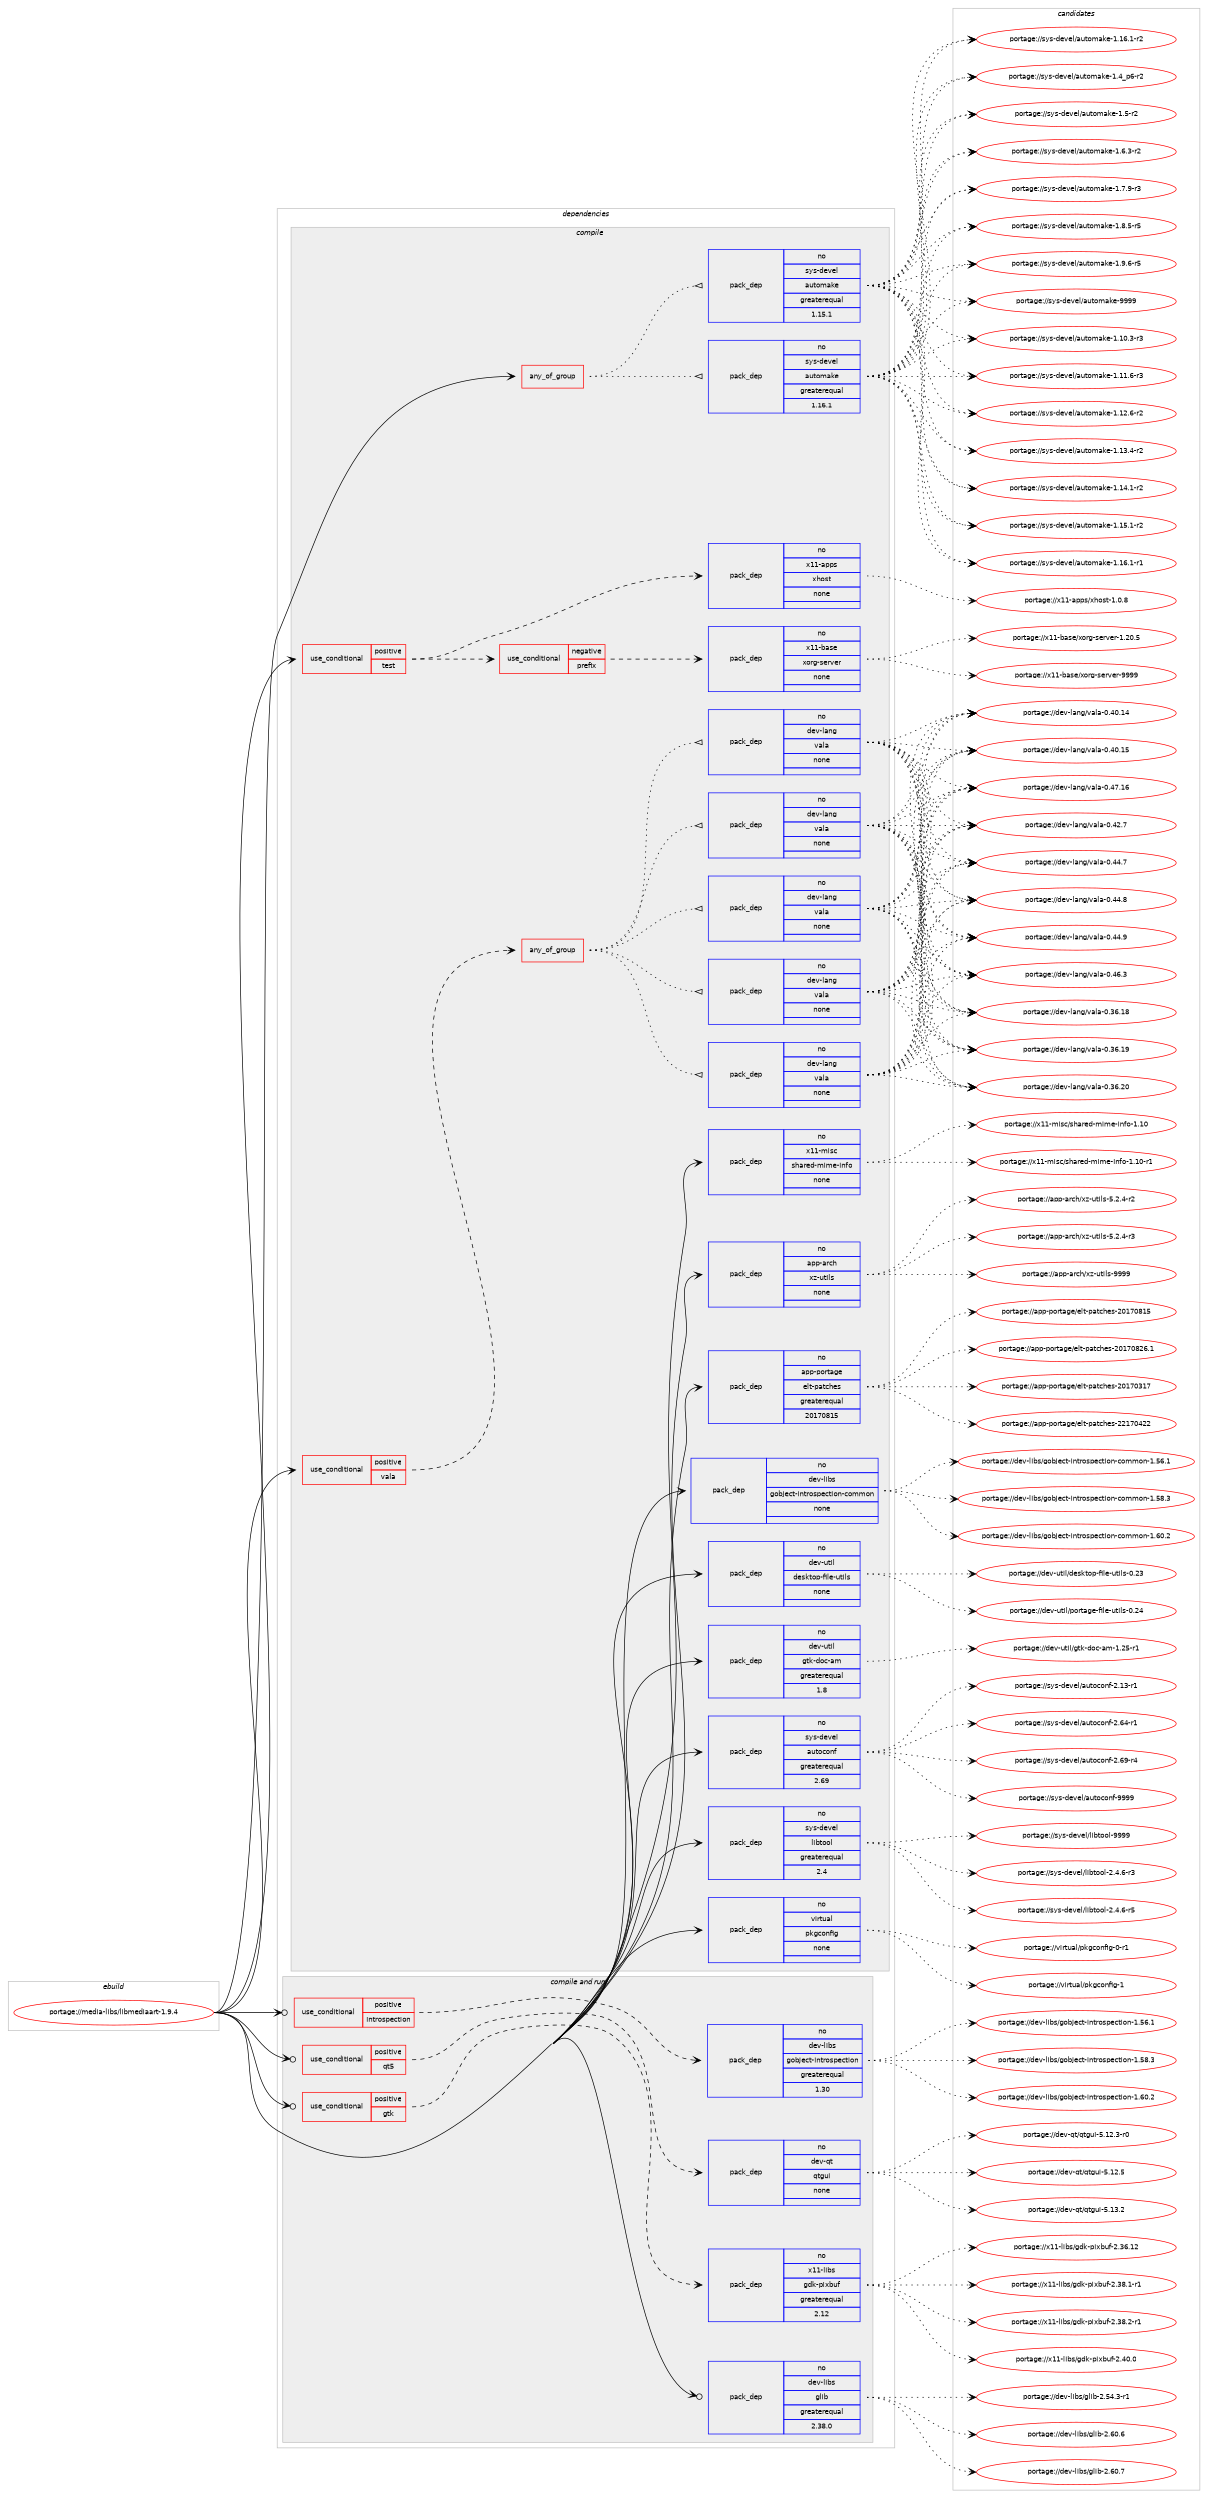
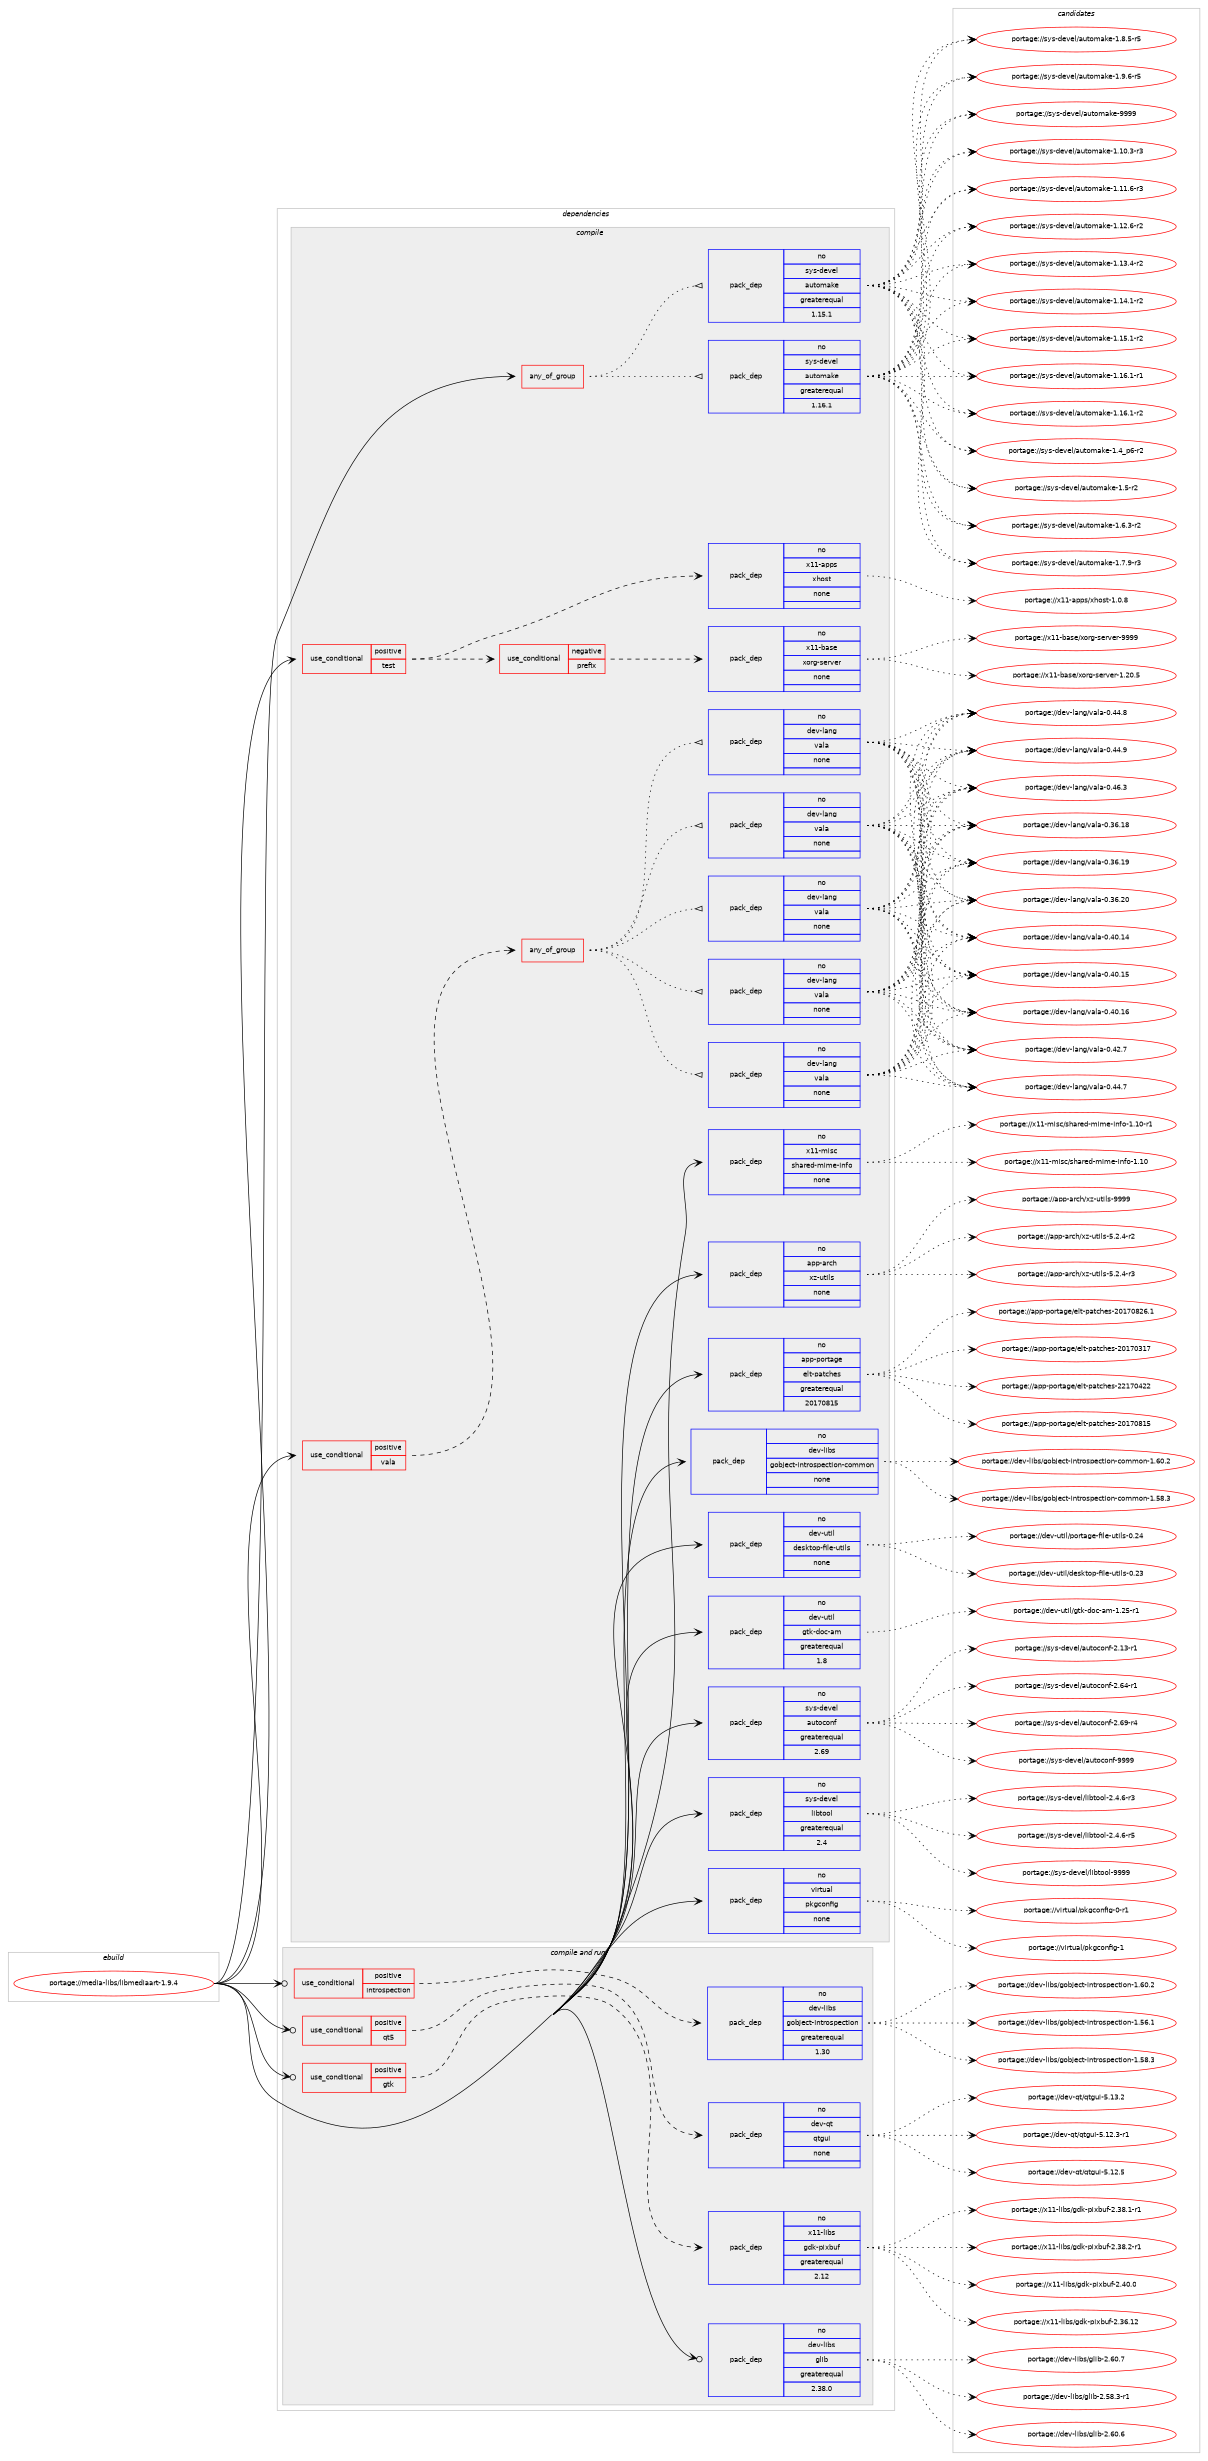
node "portage://dev-lang/vala-0.47.16": label "portage://dev-lang/vala-0.47.16" -> "portage://dev-lang/vala-0.40.16"
node "portage://dev-libs/gobject-introspection-common-1.56.1": removed
node "portage://dev-qt/qtgui-5.12.3-r0": label "portage://dev-qt/qtgui-5.12.3-r0" -> "portage://dev-qt/qtgui-5.12.3-r1"
node "portage://dev-libs/glib-2.54.3-r1": label "portage://dev-libs/glib-2.54.3-r1" -> "portage://dev-libs/glib-2.58.3-r1"
